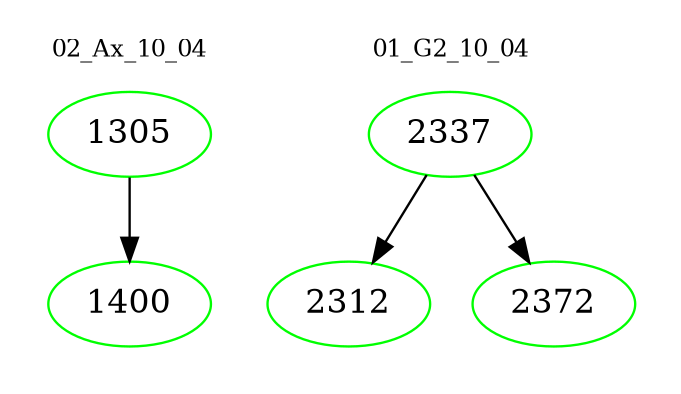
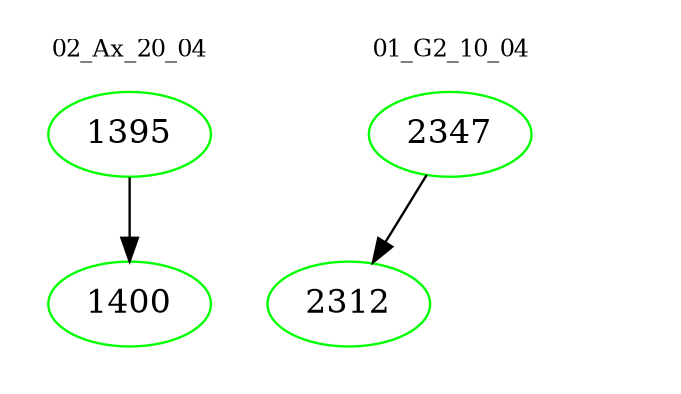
cluster "02_Ax_10_04": label "02_Ax_10_04" -> "02_Ax_20_04"
node "1305": label "1305" -> "1395"
node "2337": label "2337" -> "2347"
node "2372": removed
